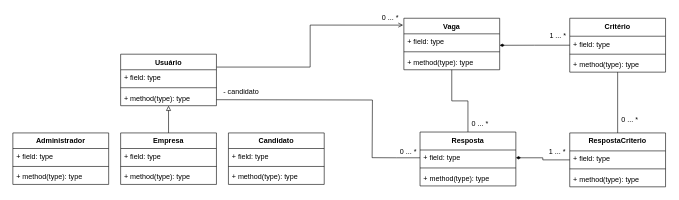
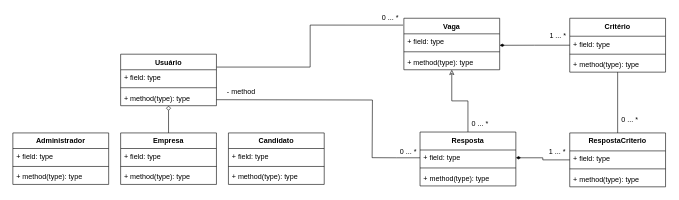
edge "Usuário" -> "Vaga": arrowhead open -> none
edge "Vaga" -- "Resposta": arrowhead none -> classic
node "- candidato": label "- candidato" -> "- method"
edge "Empresa" -> "Usuário": arrowhead block -> diamond
